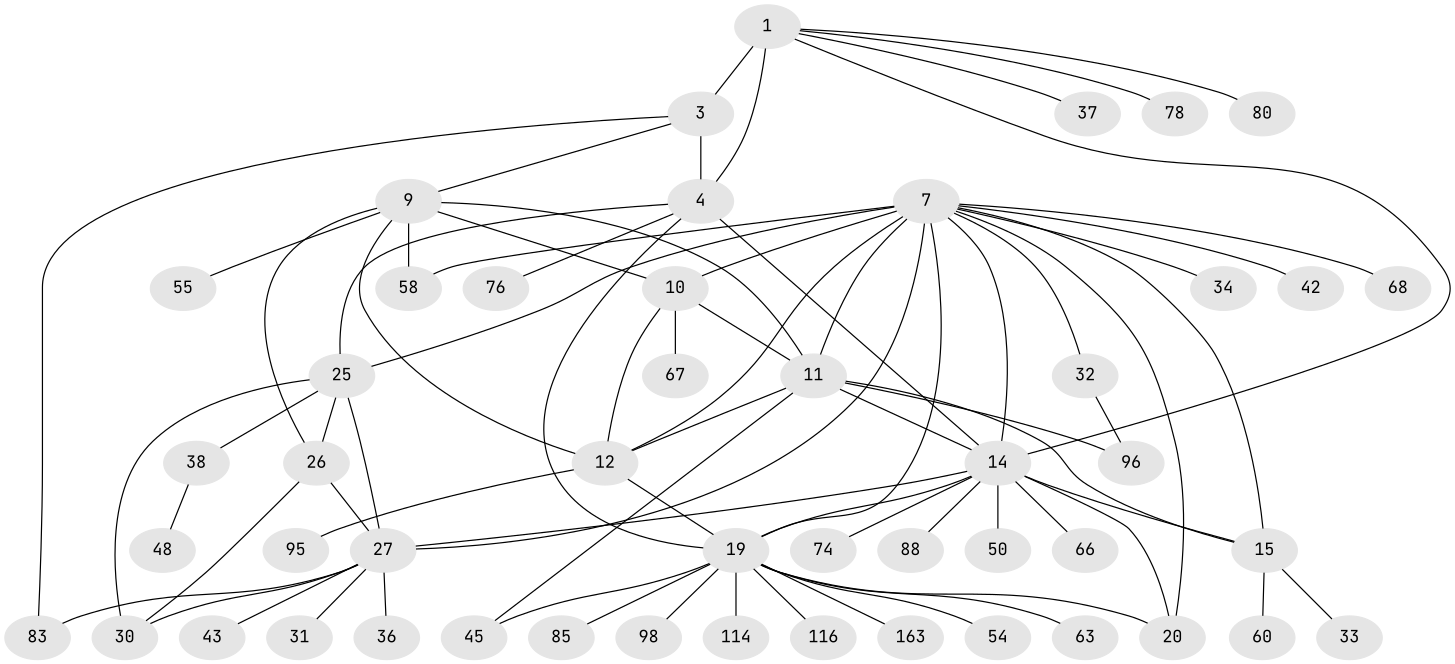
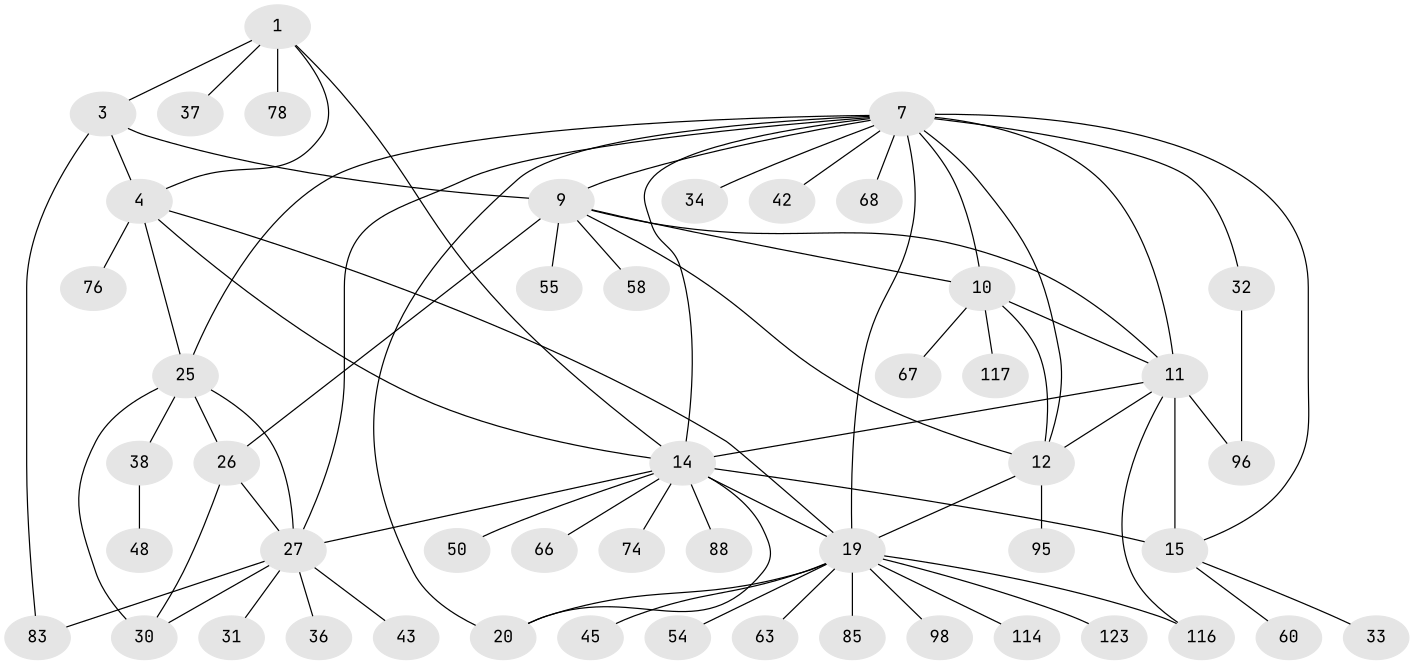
node "80": removed
edge "7" -- "58": now "7" -- "9"
node "117": added
edge "11" -- "45": now "11" -- "116"
node "163": label "163" -> "123"
